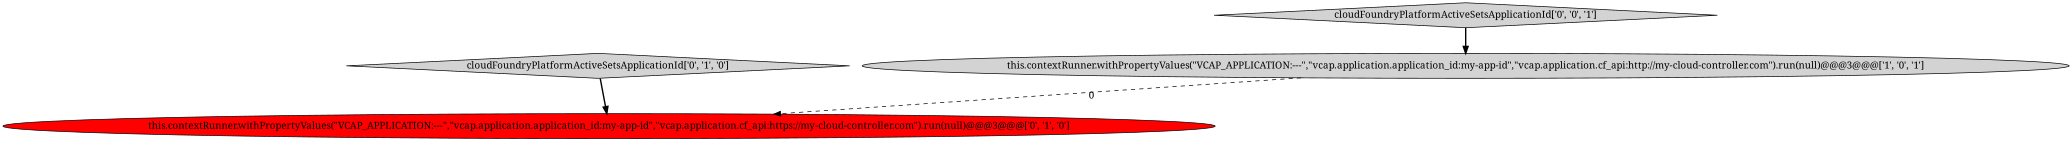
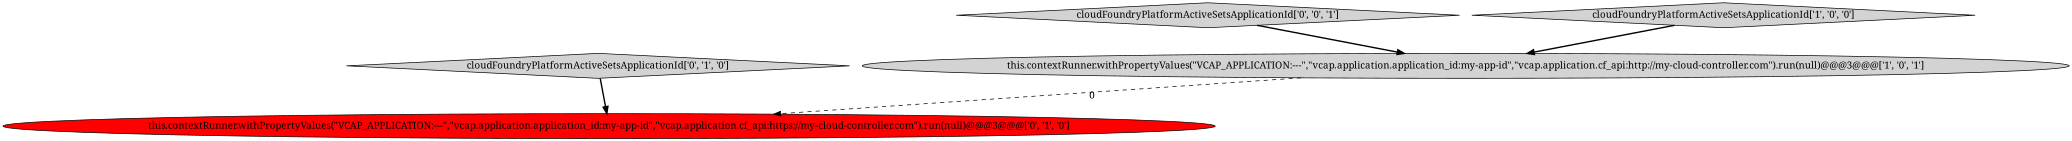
node "cloudFoundryPlatformActiveSetsApplicationId['1', '0', '0']": added
